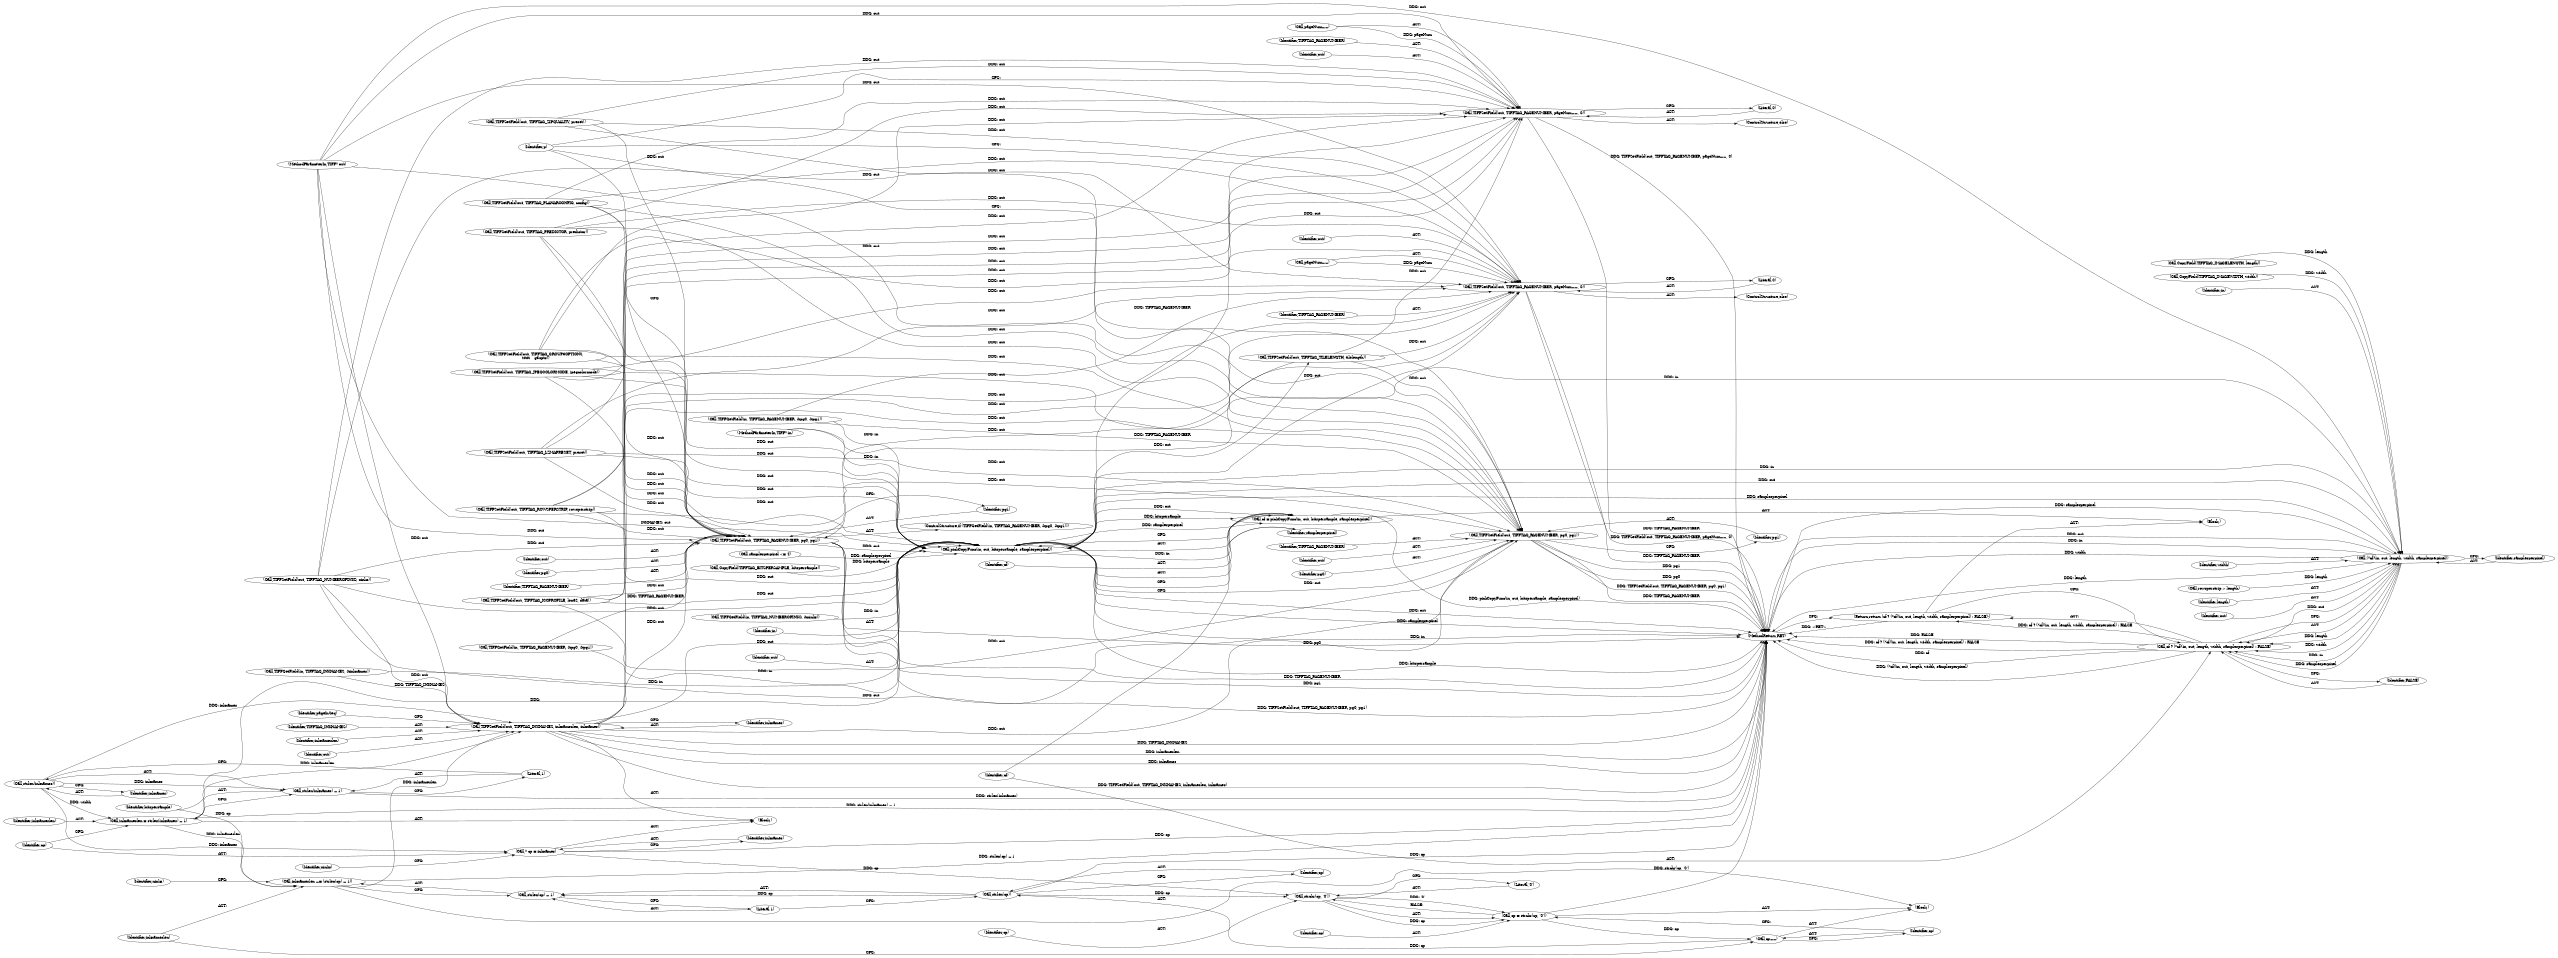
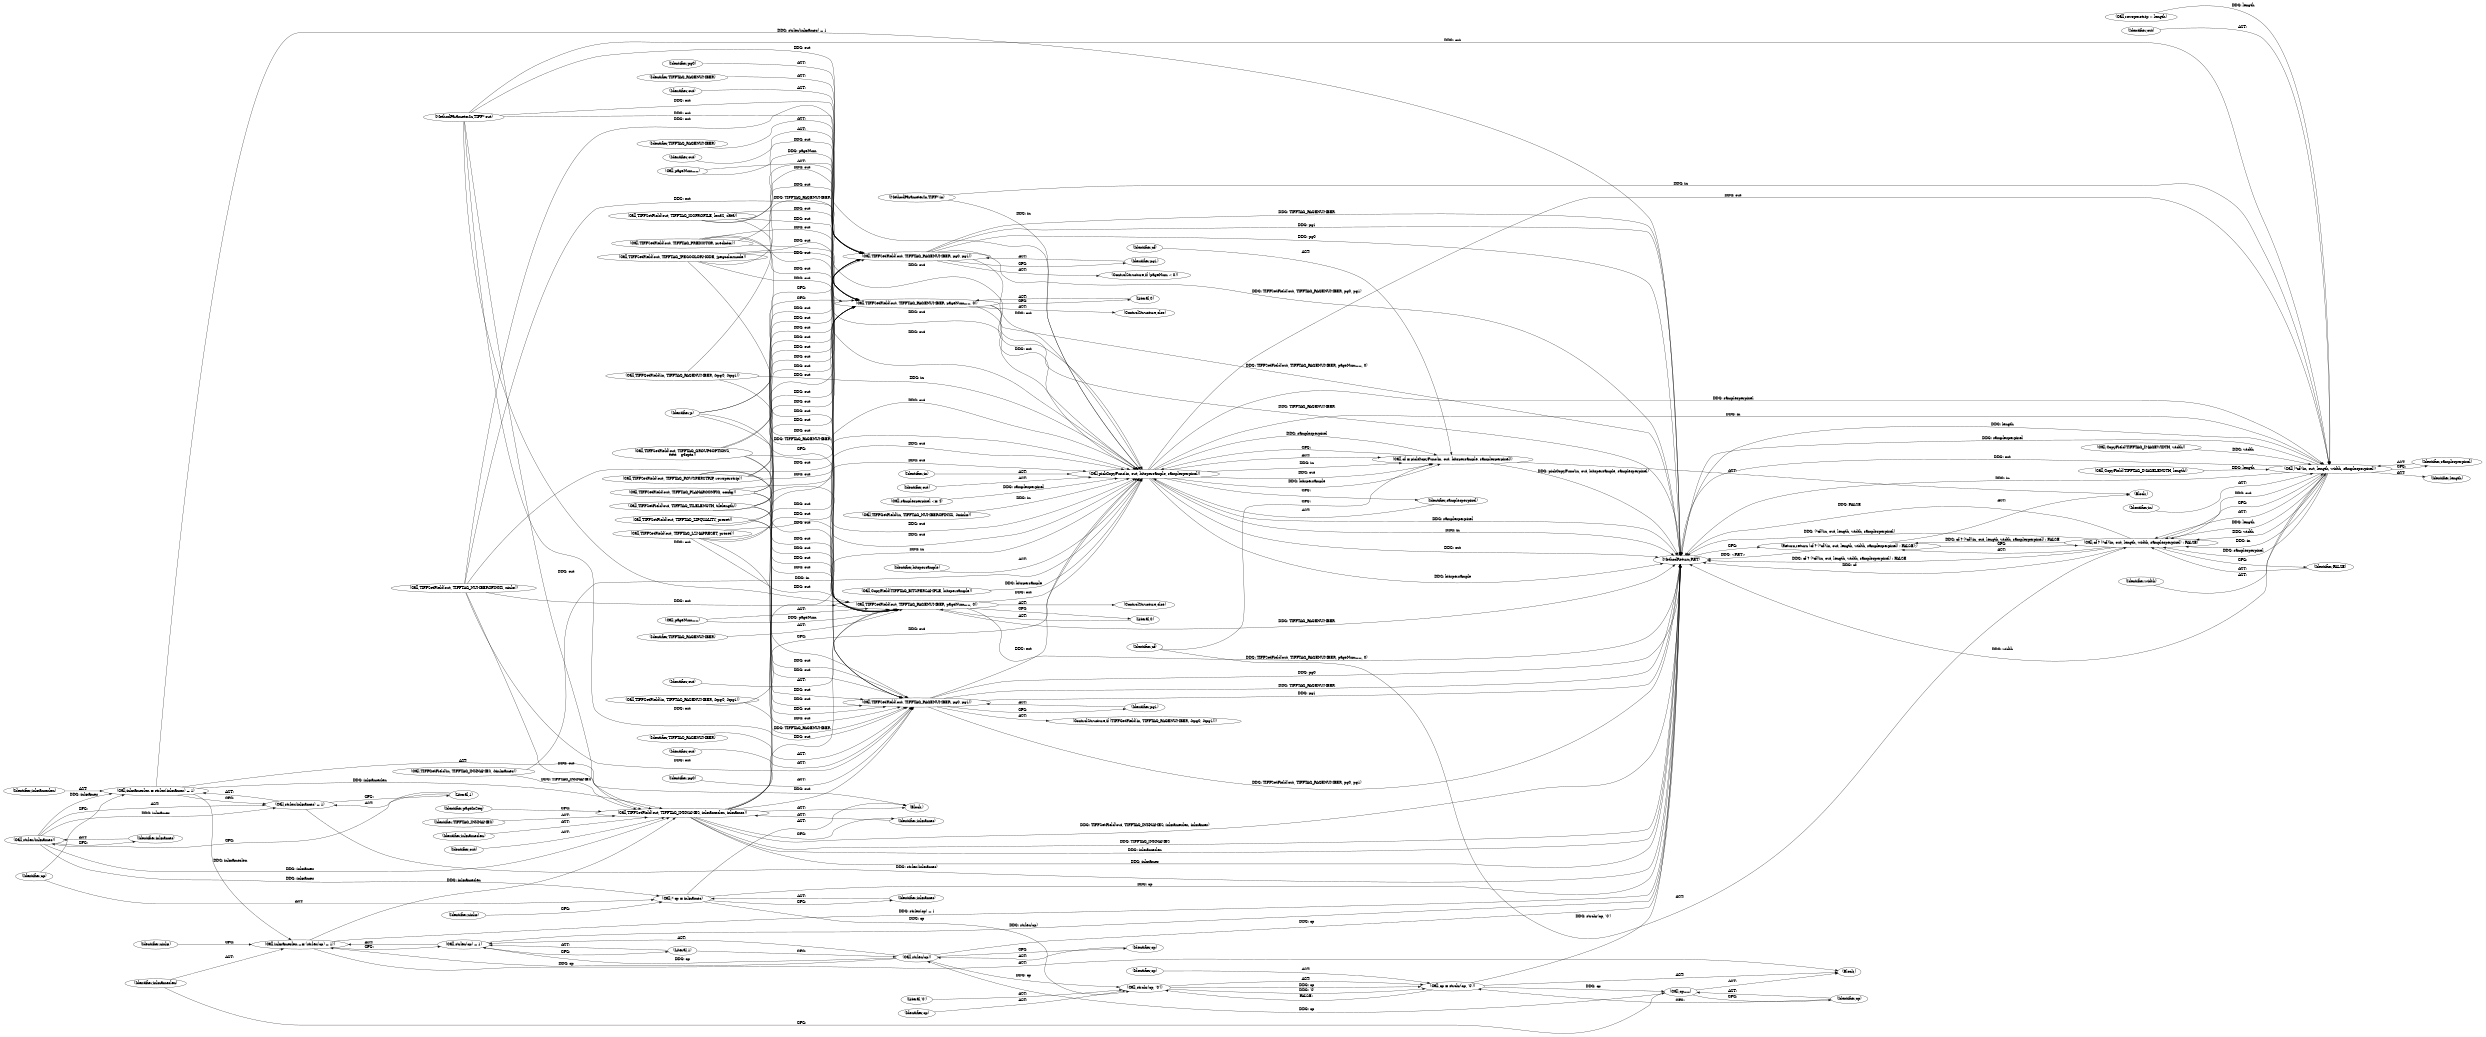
node "(ControlStructure,if (pageNum < 0))": added
edge "(Call,pickCopyFunc(in, out, bitspersample, samplesperpixel))" -> "(Call,TIFFSetField(out, TIFFTAG_TILELENGTH, tilelength))": reversed
edge "(MethodParameterIn,TIFF* out)" -> "(Call,pickCopyFunc(in, out, bitspersample, samplesperpixel))": label "INKNAMES: out" -> "DDG: out"
edge "(Identifier,length)" -> "(Call,(*cf)(in, out, length, width, samplesperpixel))": reversed
edge "(Identifier,bitspersample)" -> "(Call,pickCopyFunc(in, out, bitspersample, samplesperpixel))": label "DDG: " -> "AST: "
edge "(Call,strlen(inknames))" -> "(Call,inknameslen = strlen(inknames) + 1)": label "DDG: width" -> "DDG: inknames"
edge "(Identifier,bitspersample)" -> "(Call,inknameslen += (strlen(cp) + 1))": now "(Call,strlen(cp))" -> "(Call,inknameslen += (strlen(cp) + 1))"
edge "(Call,strchr(cp, '0'))" -> "(Literal,'0')": removed, label "CFG:"
edge "(Call,strlen(cp) + 1)" -> "(MethodReturn,RET)": added, label "DDG: strlen(cp)"
